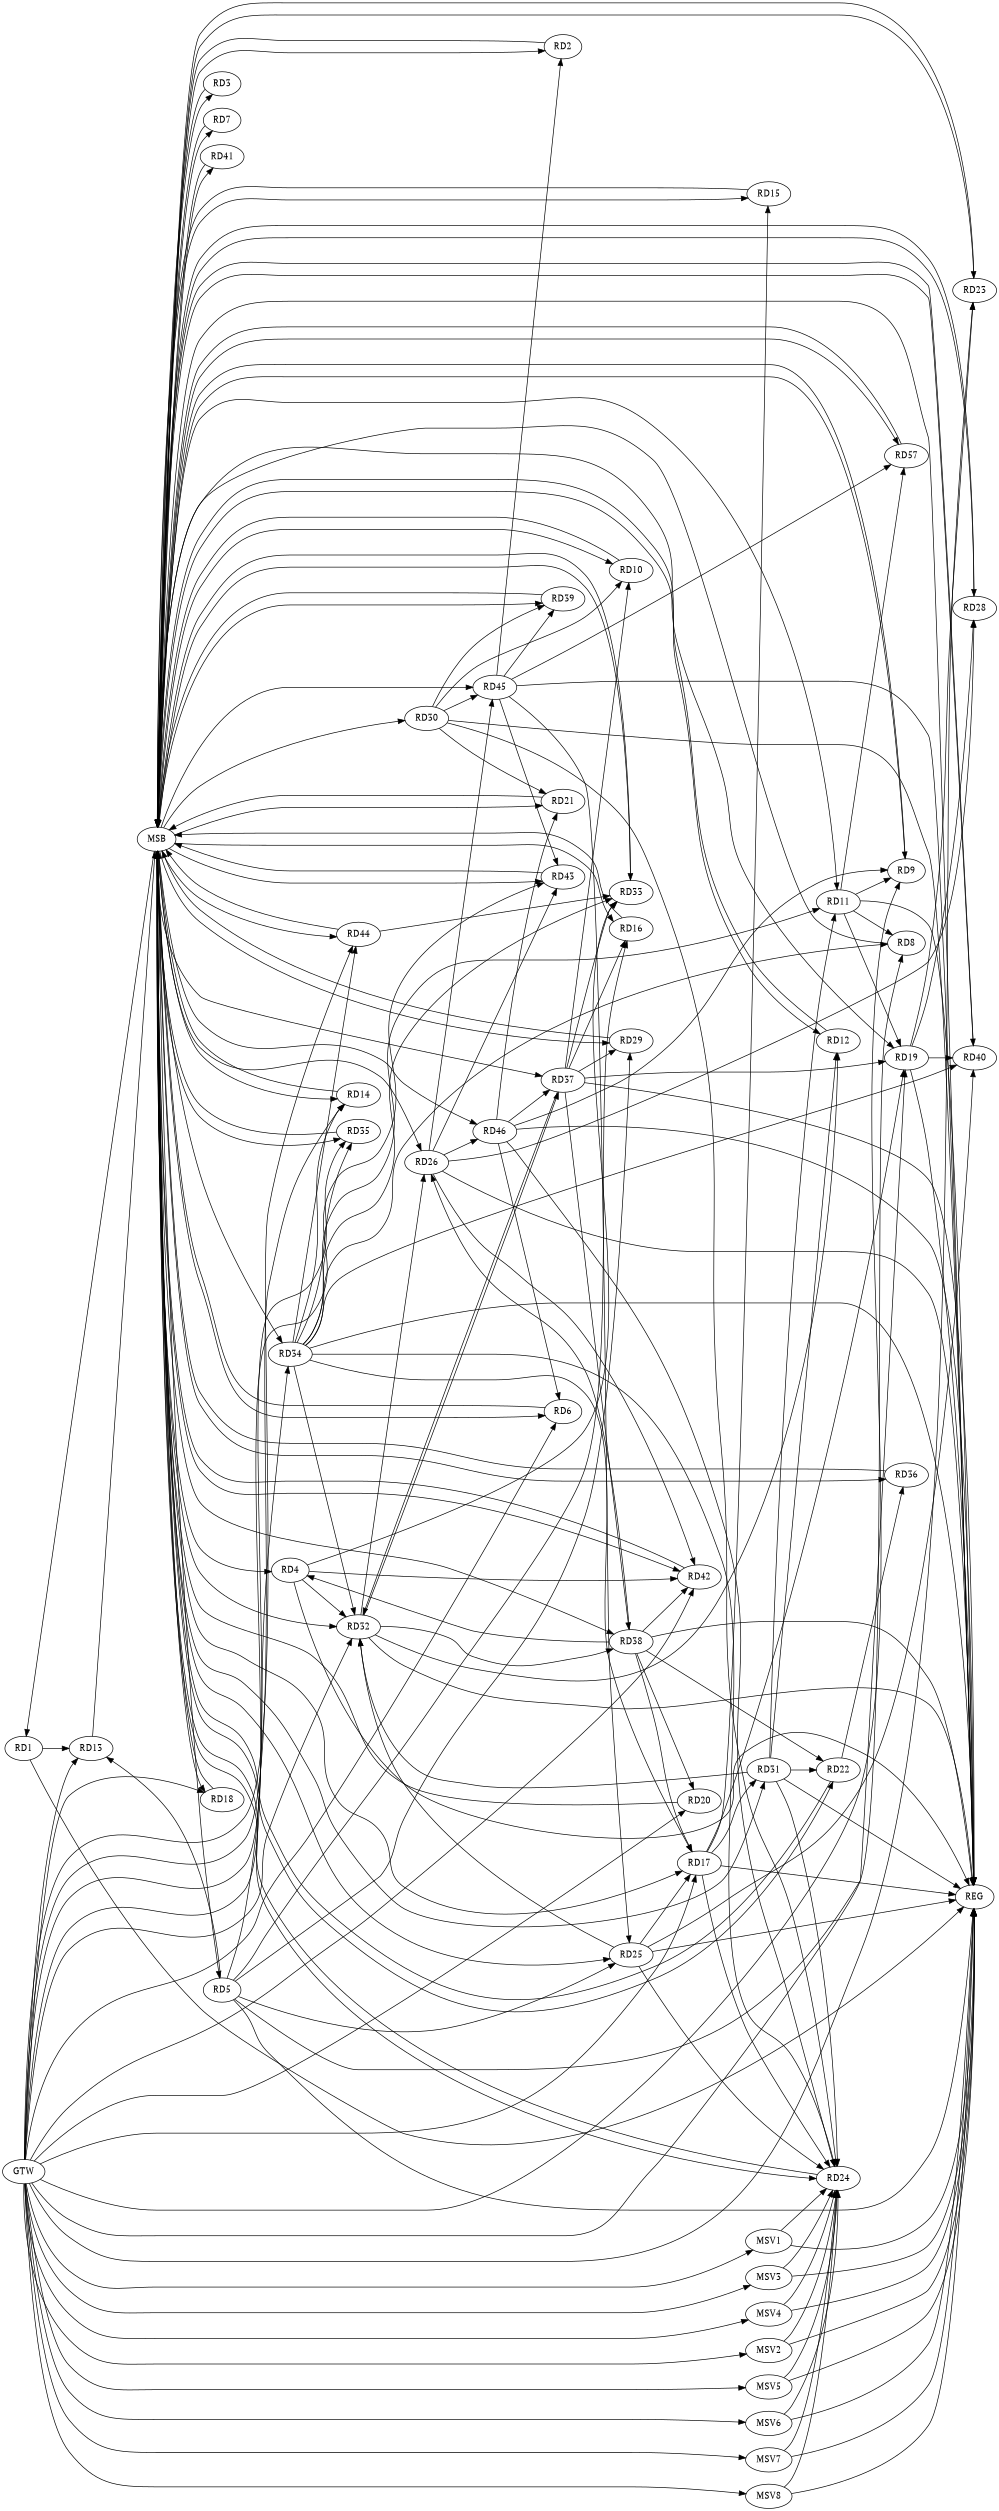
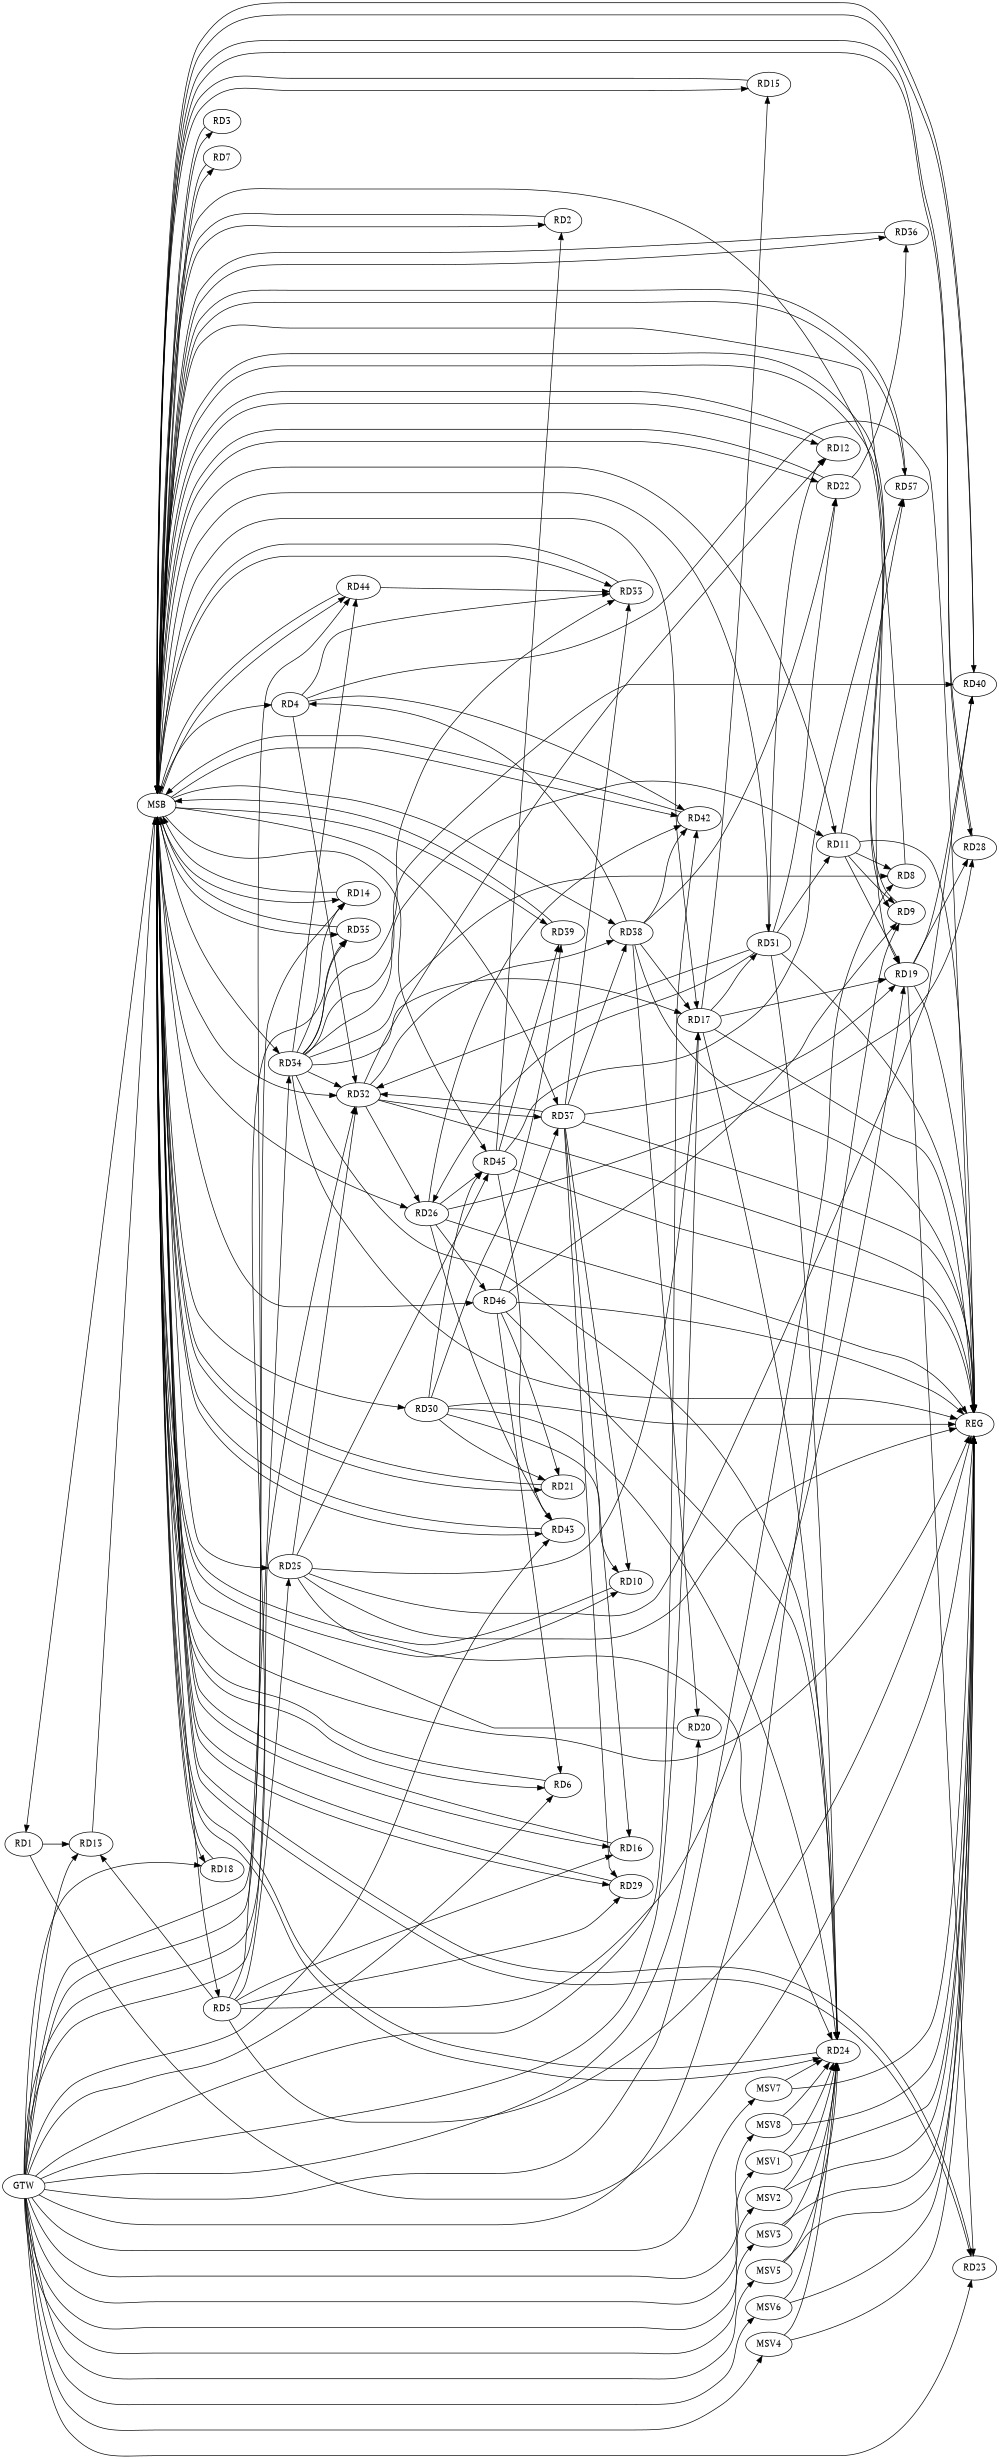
node "RD41": removed
edge "RD45" -> "RD25": reversed
edge "RD38" -> "RD26": now "RD31" -> "RD26"
